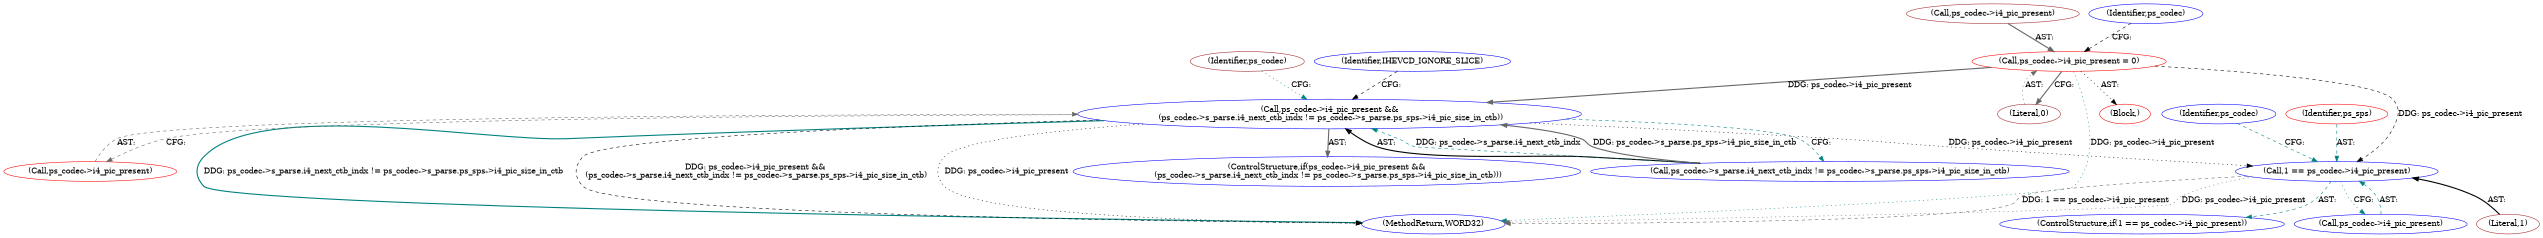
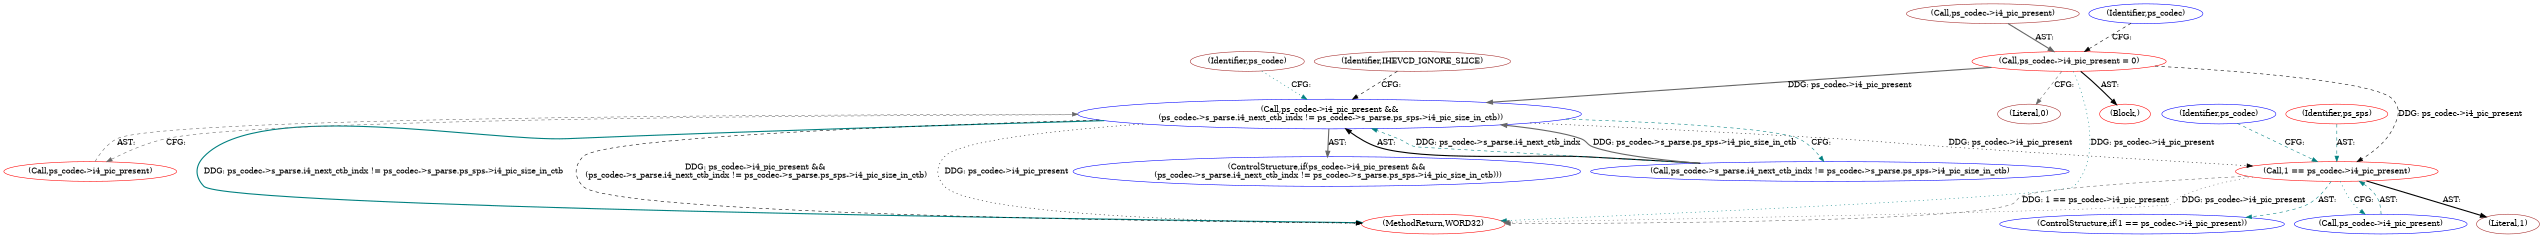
node "(Identifier,IHEVCD_IGNORE_SLICE)": color blue -> brown
edge "(Call,ps_codec->i4_pic_present = 0)" -> "(Literal,0)": style bold -> dashed
edge "(Call,ps_codec->i4_pic_present = 0)" -> "(Block,)": style dotted -> bold
edge "(Literal,0)" -> "(Call,ps_codec->i4_pic_present = 0)": removed, label "AST:"
node "(Call,1 == ps_codec->i4_pic_present)": color blue -> red
edge "(Literal,1)" -> "(Call,1 == ps_codec->i4_pic_present)": reversed
node "(MethodReturn,WORD32)": color blue -> red
